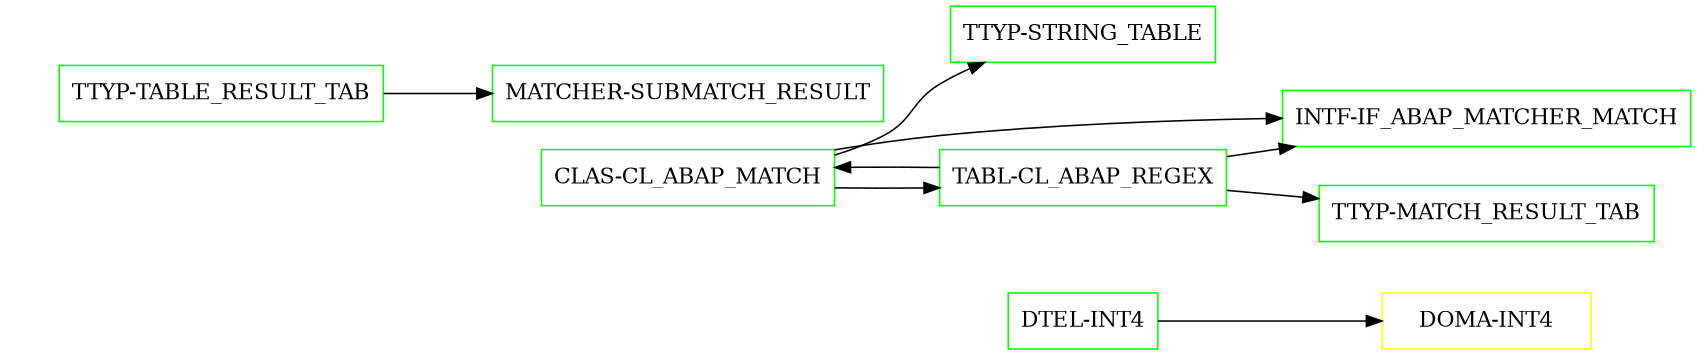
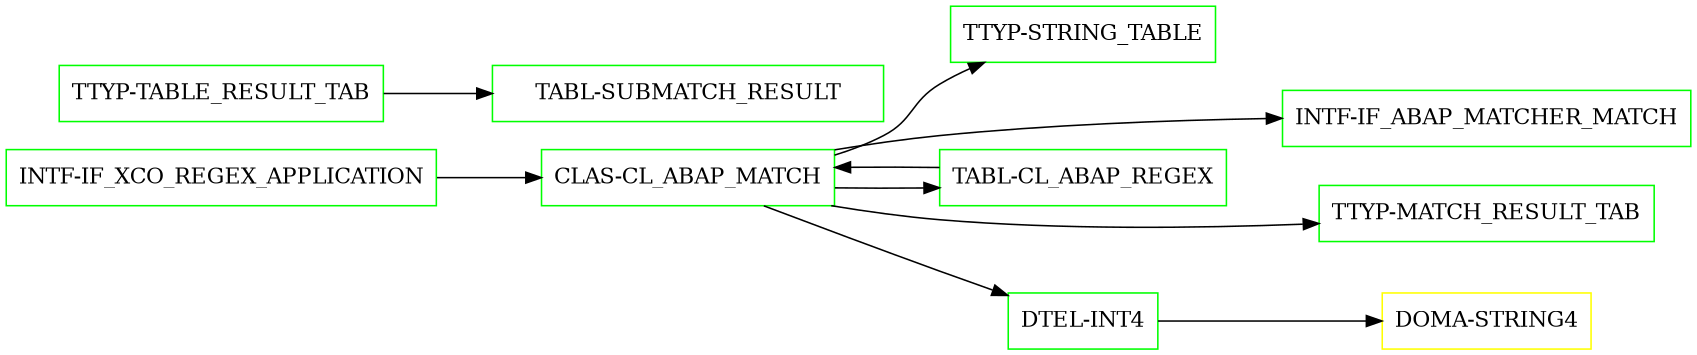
node "MATCHER-SUBMATCH_RESULT": label "MATCHER-SUBMATCH_RESULT" -> "TABL-SUBMATCH_RESULT"
edge "TABL-CL_ABAP_REGEX" -> "INTF-IF_ABAP_MATCHER_MATCH": removed
node "INTF-IF_XCO_REGEX_APPLICATION": added
edge "TABL-CL_ABAP_REGEX" -> "TTYP-MATCH_RESULT_TAB": now "CLAS-CL_ABAP_MATCH" -> "TTYP-MATCH_RESULT_TAB"
edge "CLAS-CL_ABAP_MATCH" -> "DTEL-INT4": added
node "DOMA-INT4": label "DOMA-INT4" -> "DOMA-STRING4"
